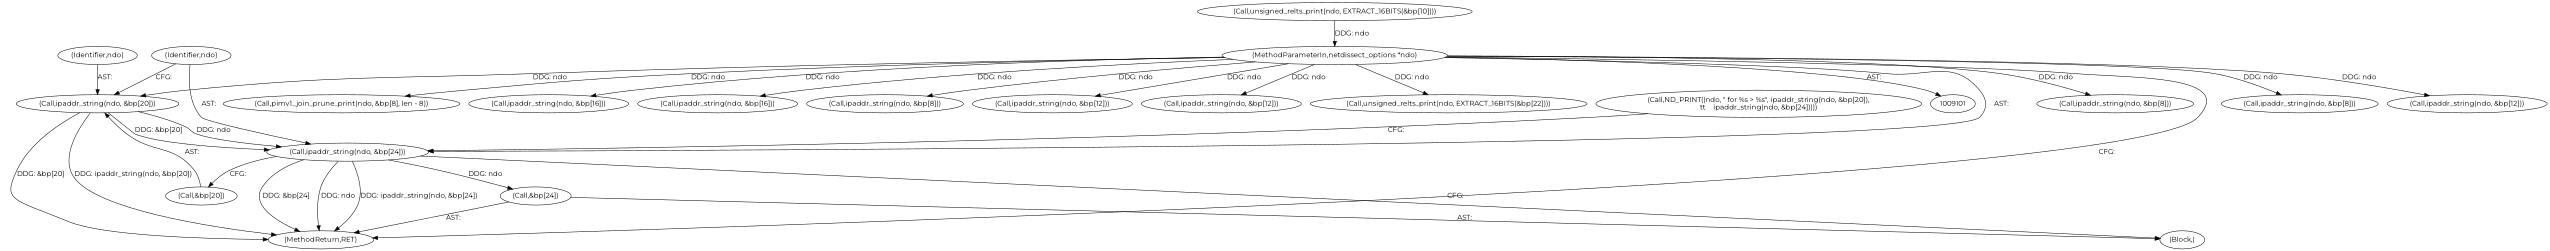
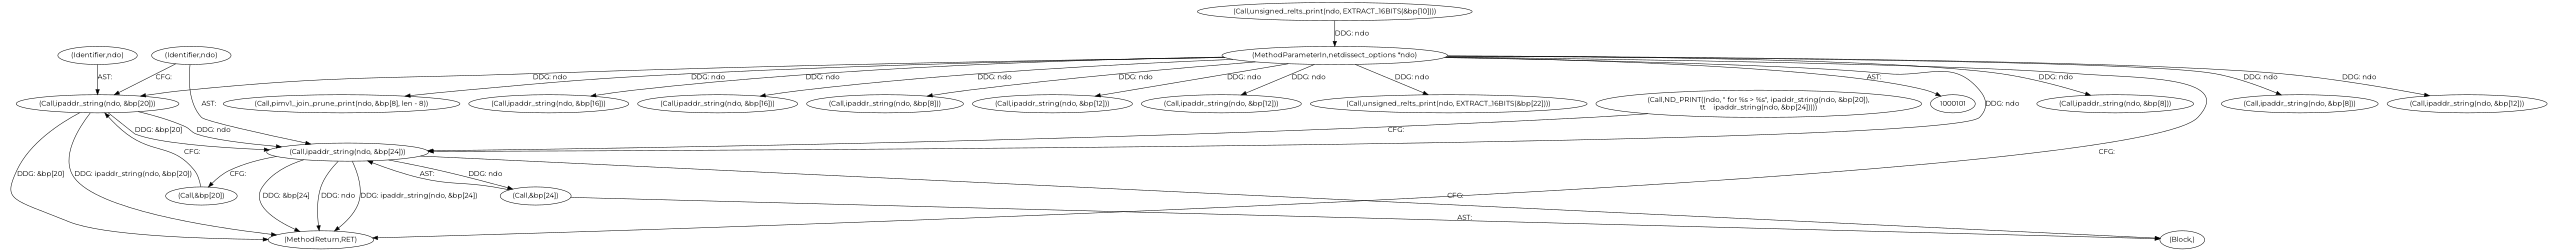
node "1009101": label "1009101" -> "1000101"
edge "(MethodParameterIn,netdissect_options *ndo)" -> "(Call,ipaddr_string(ndo, &bp[24]))": label "AST: " -> "DDG: ndo"
edge "(Call,&bp[20])" -> "(Call,ipaddr_string(ndo, &bp[20]))": label "AST: " -> "CFG: "
edge "(Call,&bp[24])" -> "(MethodReturn,RET)": now "(Call,&bp[24])" -> "(Call,ipaddr_string(ndo, &bp[24]))"
